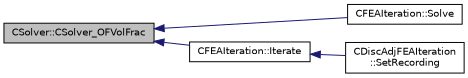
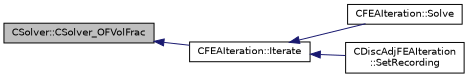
edge "CFEAIteration::Solve" -> "CSolver::CSolver_OFVolFrac": now "CFEAIteration::Solve" -> "CFEAIteration::Iterate"
